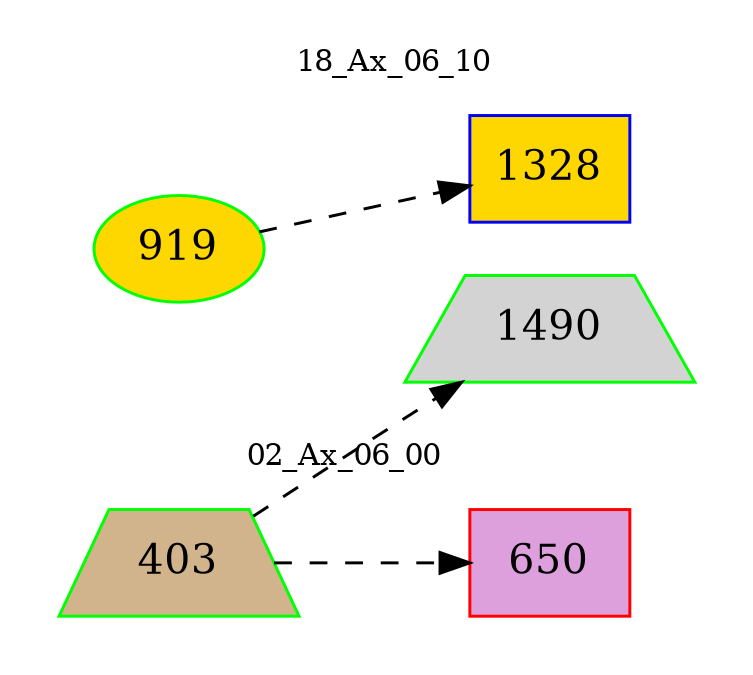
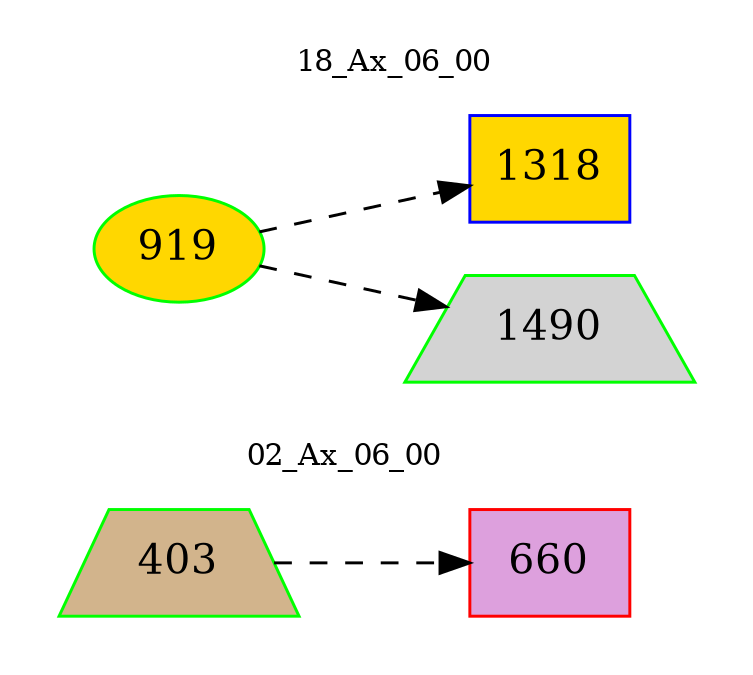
cluster "18_Ax_06_10": label "18_Ax_06_10" -> "18_Ax_06_00"
node "1328": label "1328" -> "1318"
edge "403" -> "1490": now "919" -> "1490"
node "650": label "650" -> "660"
